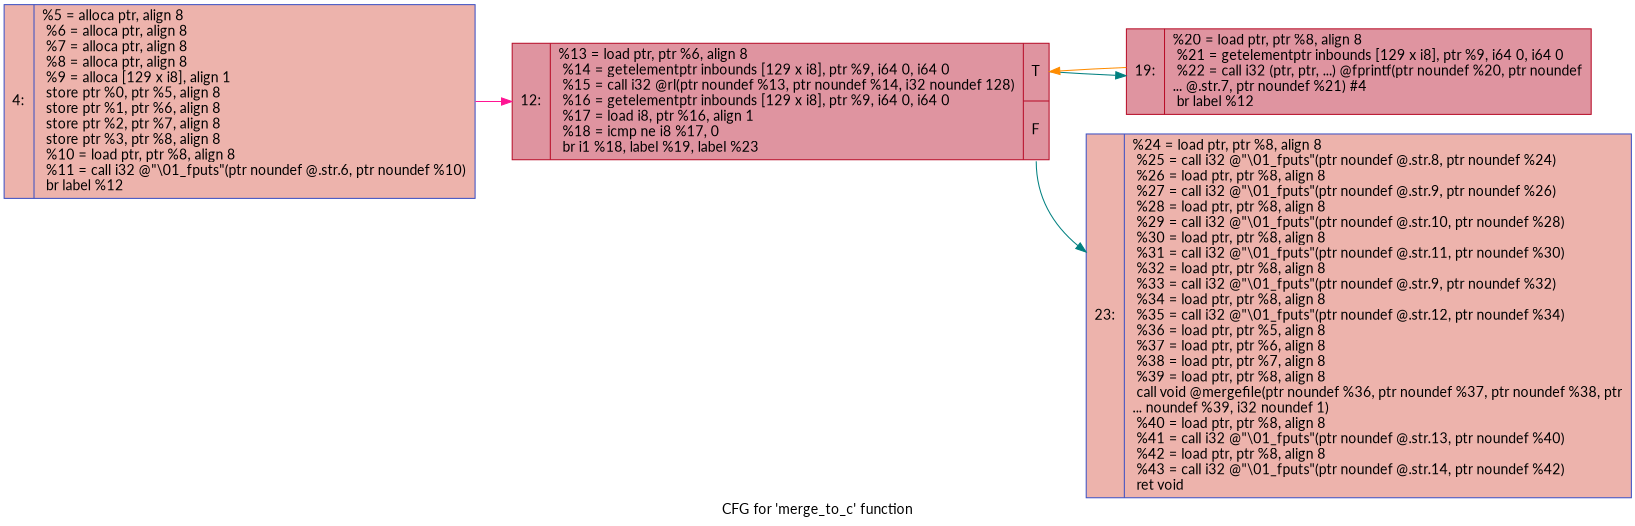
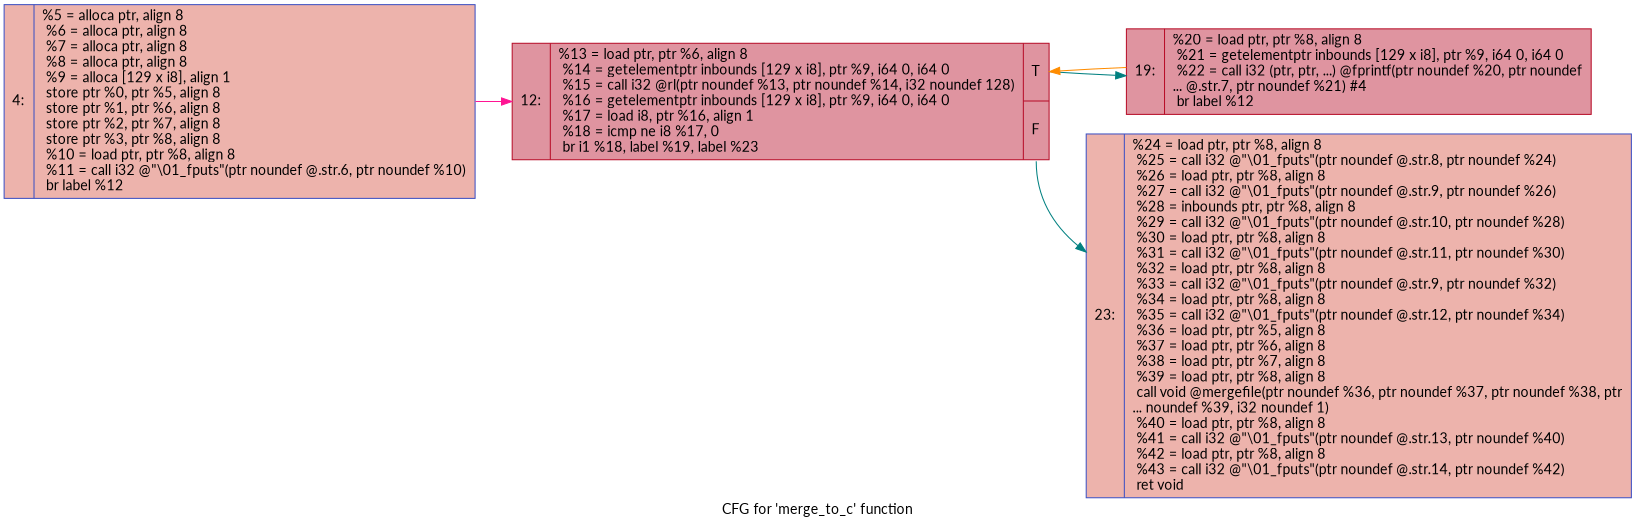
node "23:": text "%28 = load ptr, ptr %8, align 8" -> "%28 = inbounds ptr, ptr %8, align 8"
